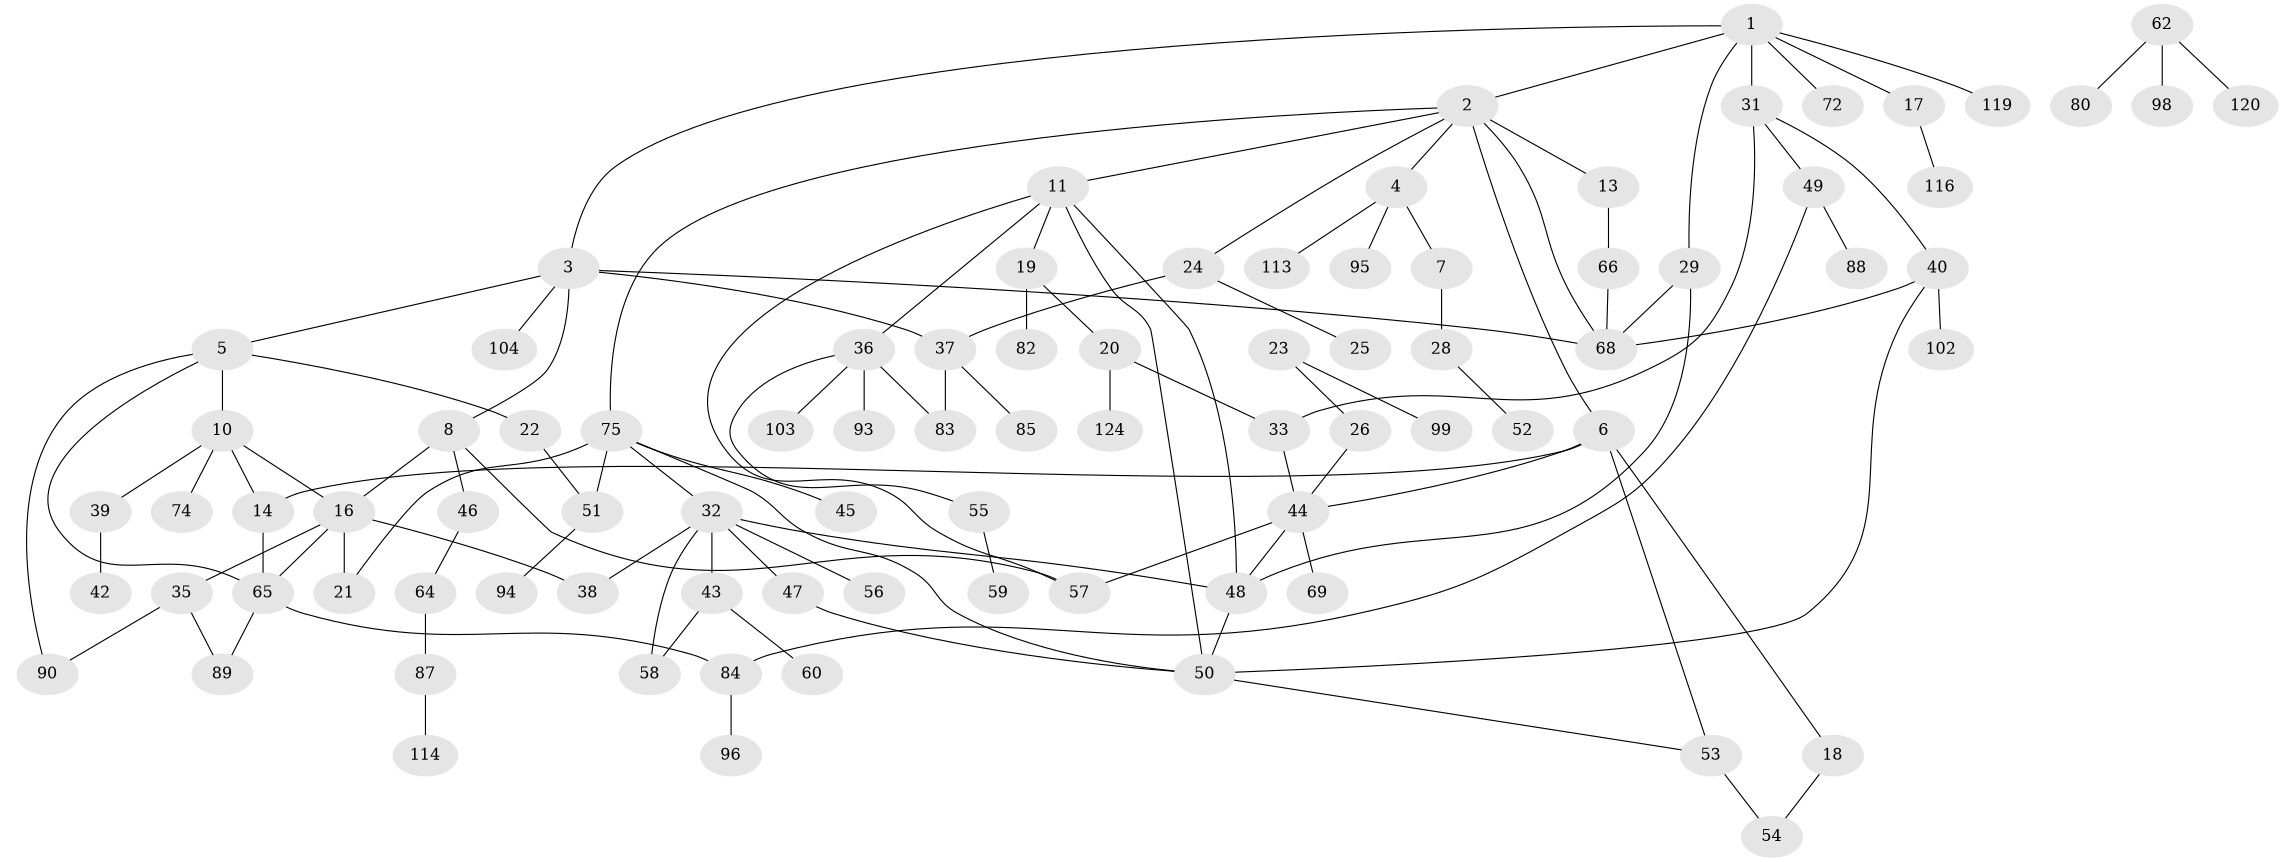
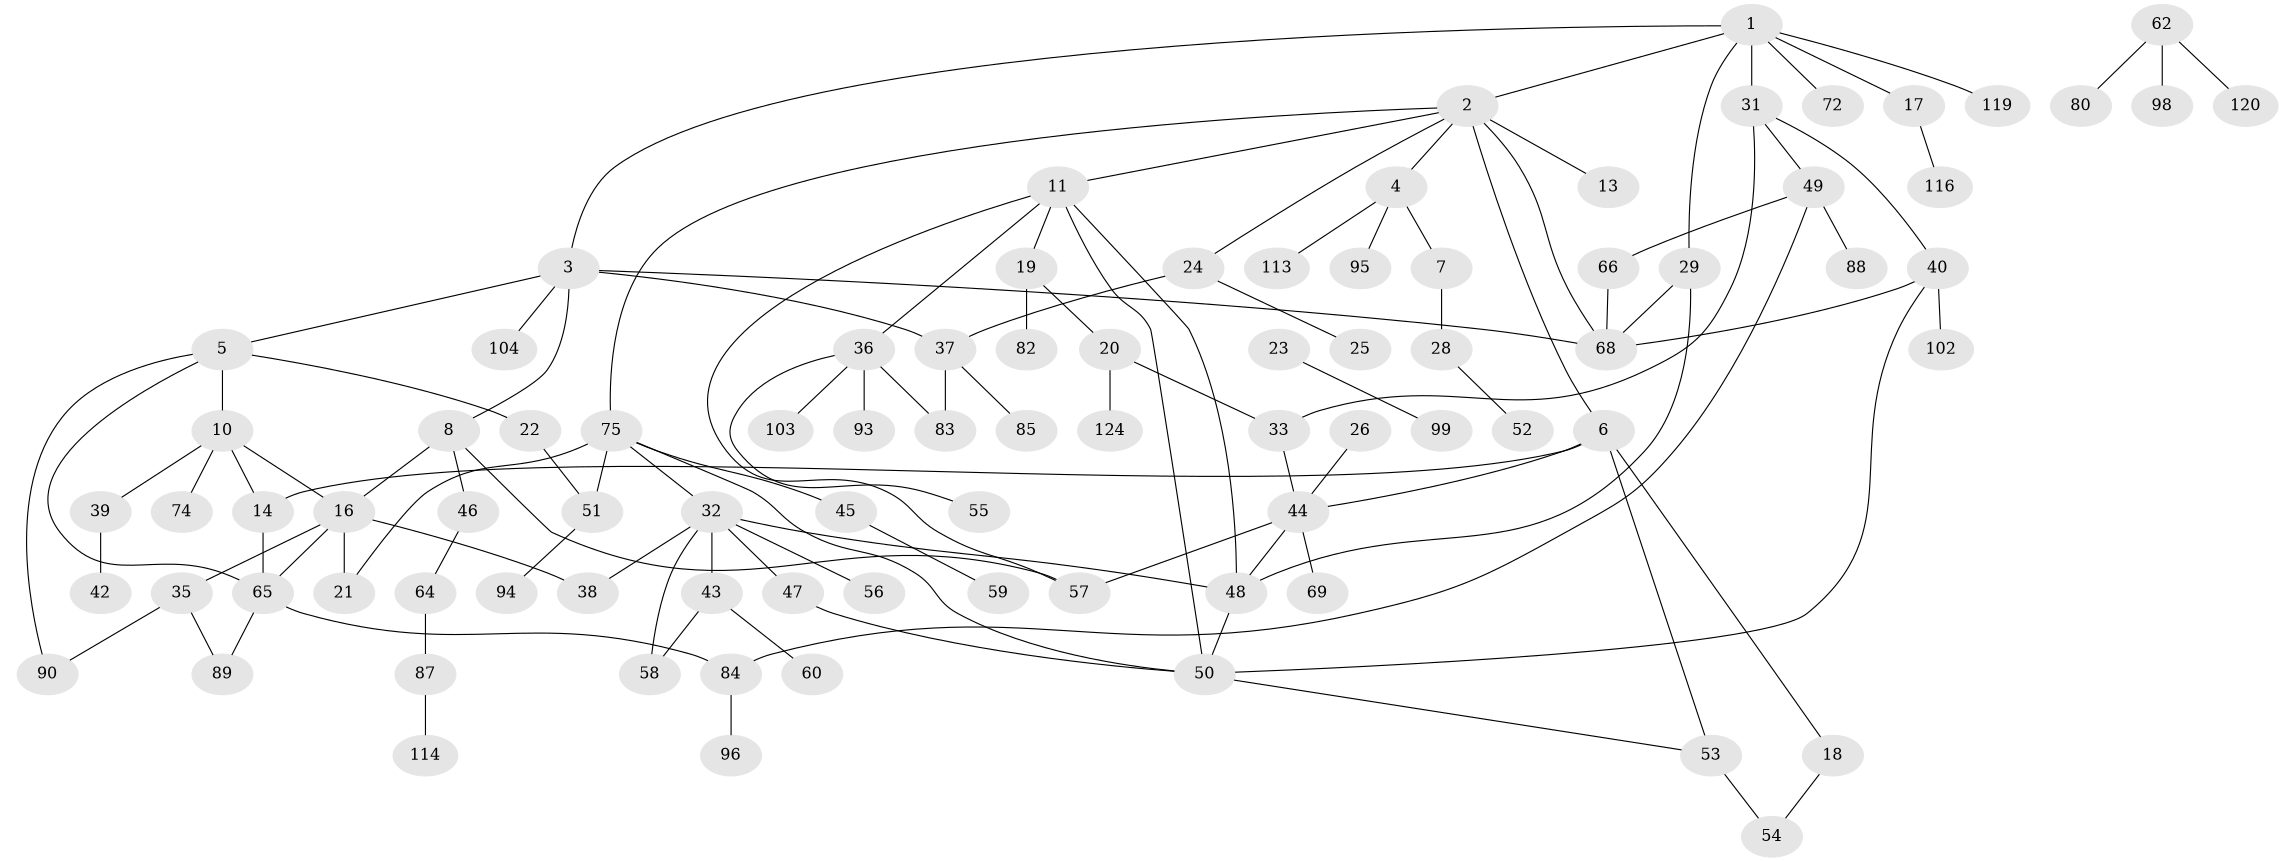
edge "13" -- "66": now "49" -- "66"
edge "23" -- "26": removed
edge "55" -- "59": now "45" -- "59"
